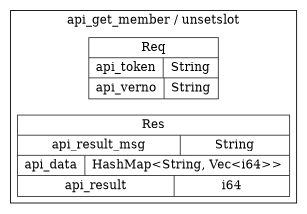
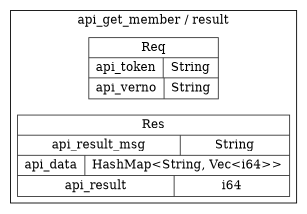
cluster "api_get_member / unsetslot": label "api_get_member / unsetslot" -> "api_get_member / result"
